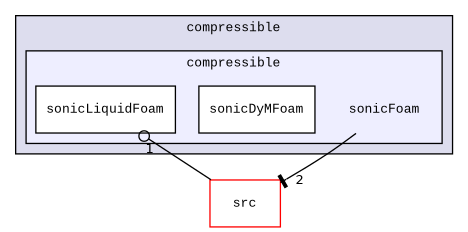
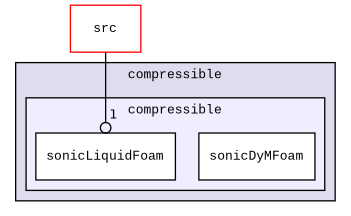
node "sonicFoam": removed
